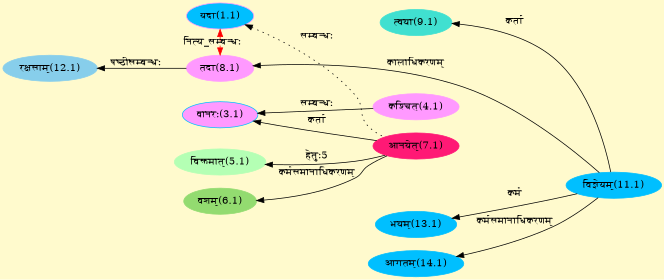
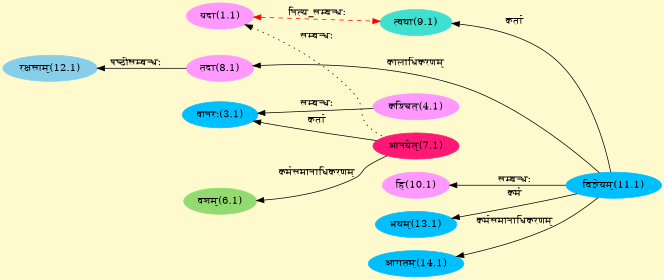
node "यदा(1.1)": fillcolor #00bfff -> #ff99ff
edge "यदा(1.1)" -- "तदा(8.1)": now "यदा(1.1)" -- "त्वया(9.1)"
node "वानरः(3.1)": fillcolor #ff99ff -> #00bfff
node "विक्रमात्(5.1)": removed
node "हि(10.1)": added
